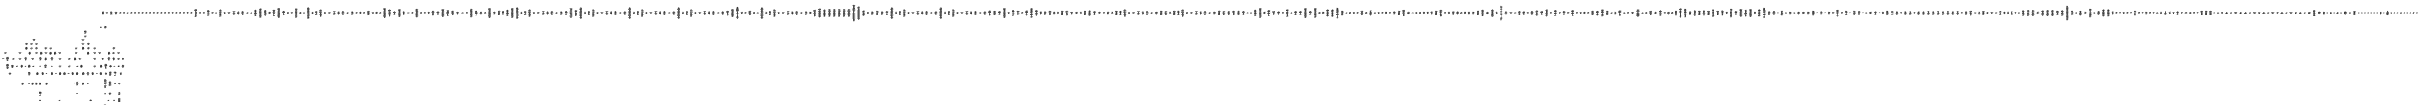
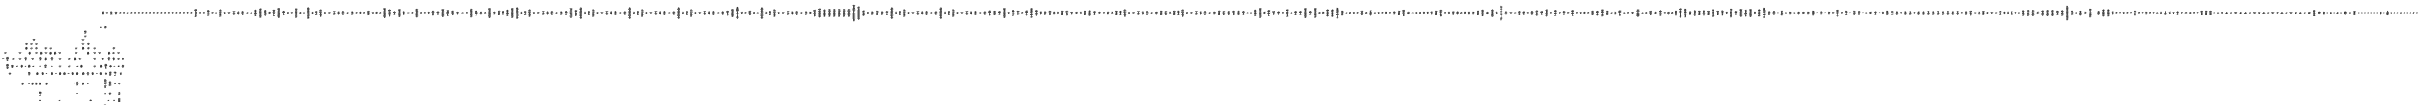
node "# 0x2d38 JUMPDEST JUMP": removed
